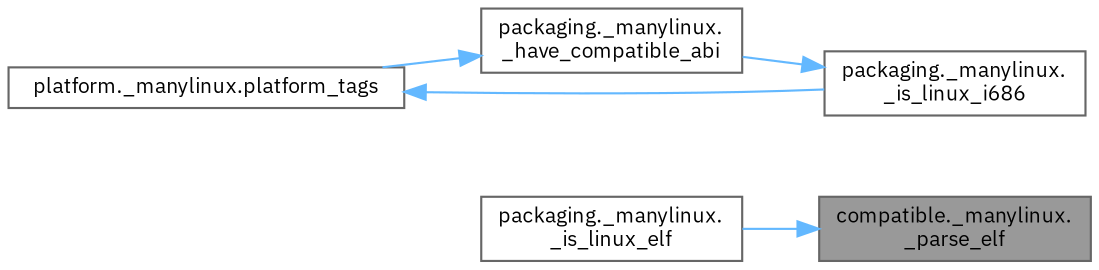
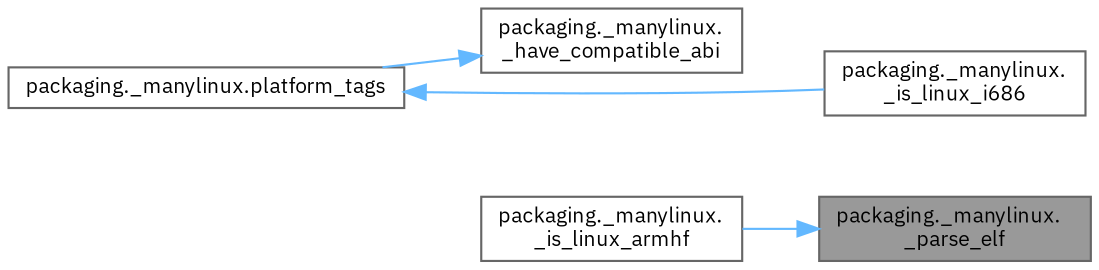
edge "packaging._manylinux. _have_compatible_abi" -> "packaging._manylinux. _is_linux_i686": removed
node "platform._manylinux.platform_tags": label "platform._manylinux.platform_tags" -> "packaging._manylinux.platform_tags"
node "packaging._manylinux. _is_linux_elf": label "packaging._manylinux. _is_linux_elf" -> "packaging._manylinux. _is_linux_armhf"
node "compatible._manylinux. _parse_elf": label "compatible._manylinux. _parse_elf" -> "packaging._manylinux. _parse_elf"
